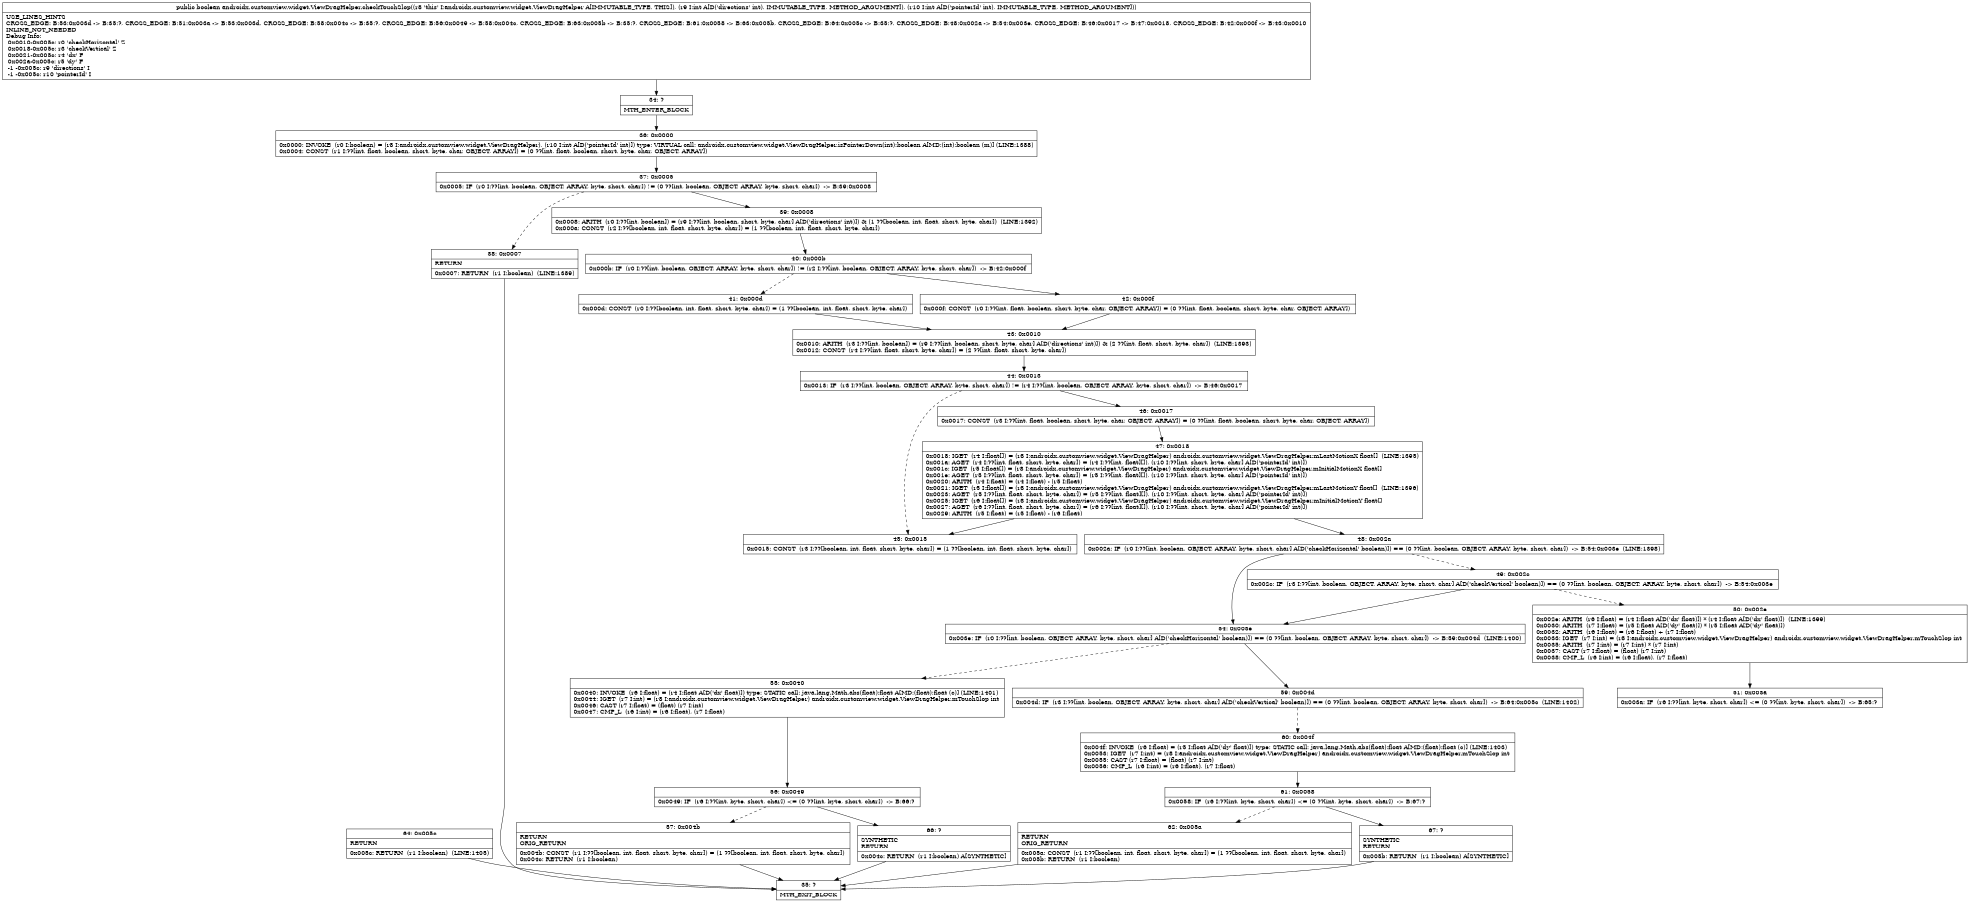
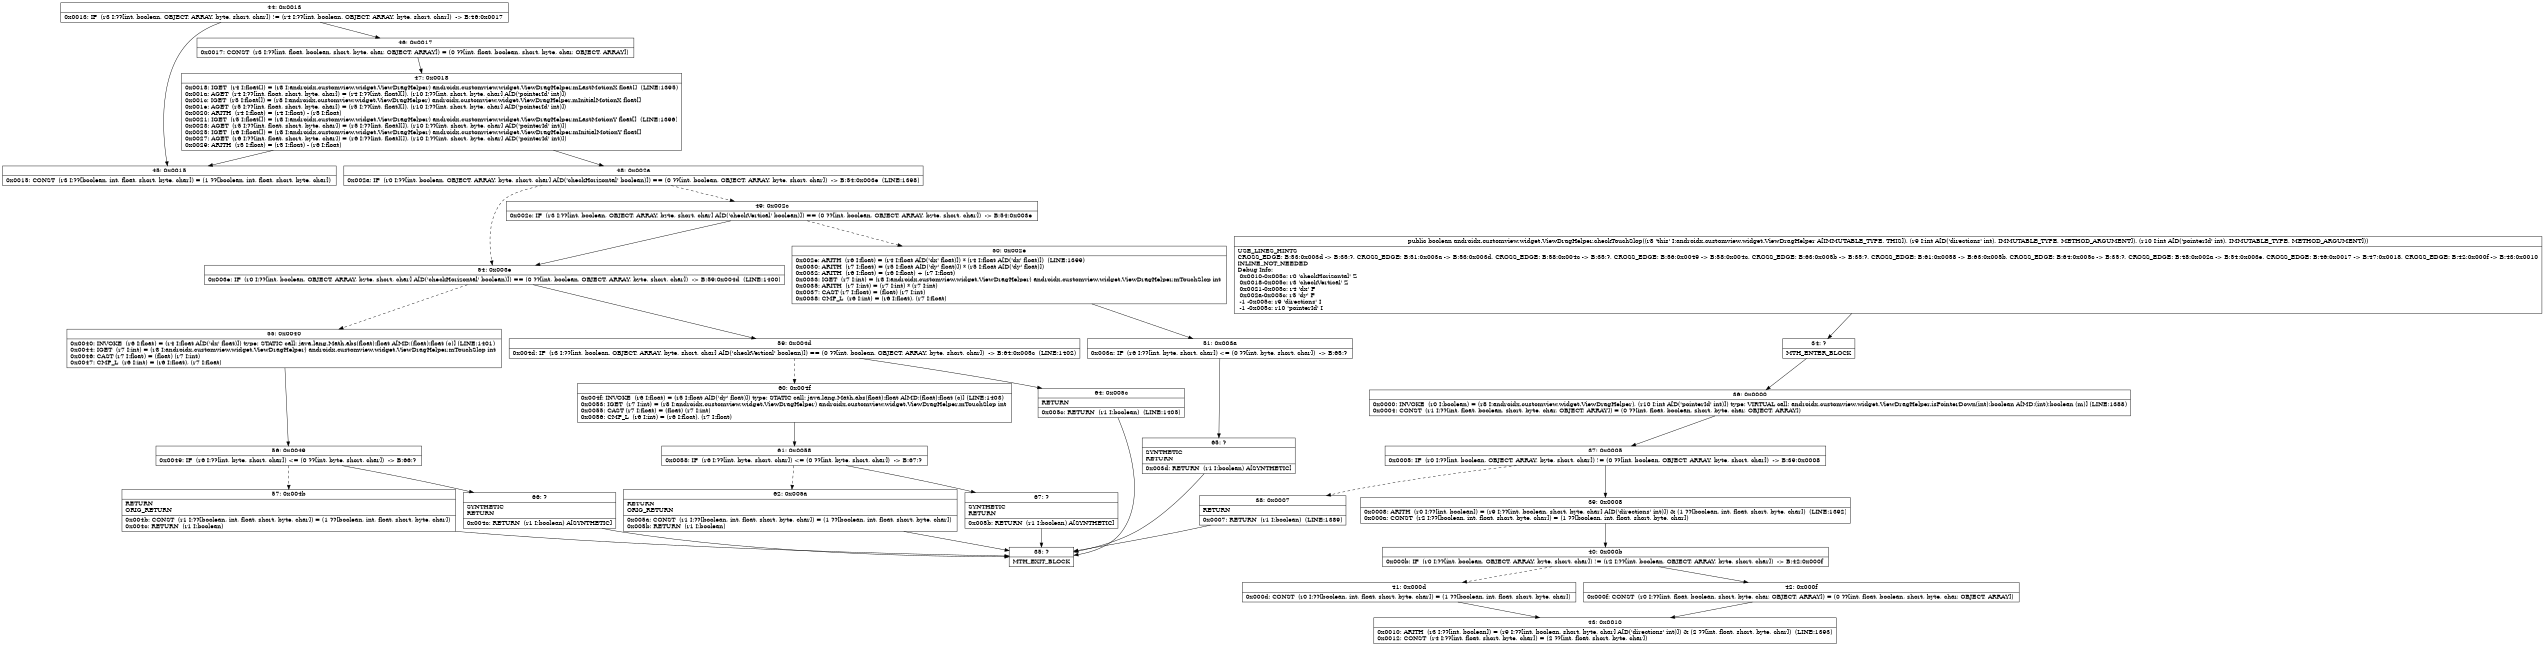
edge "43: 0x0010" -> "44: 0x0013": removed
edge "59: 0x004d" -> "64: 0x005c": added
edge "44: 0x0013" -> "45: 0x0015": style dashed -> solid
node "65: ?": added
edge "48: 0x002a" -> "54: 0x003e": style solid -> dashed
